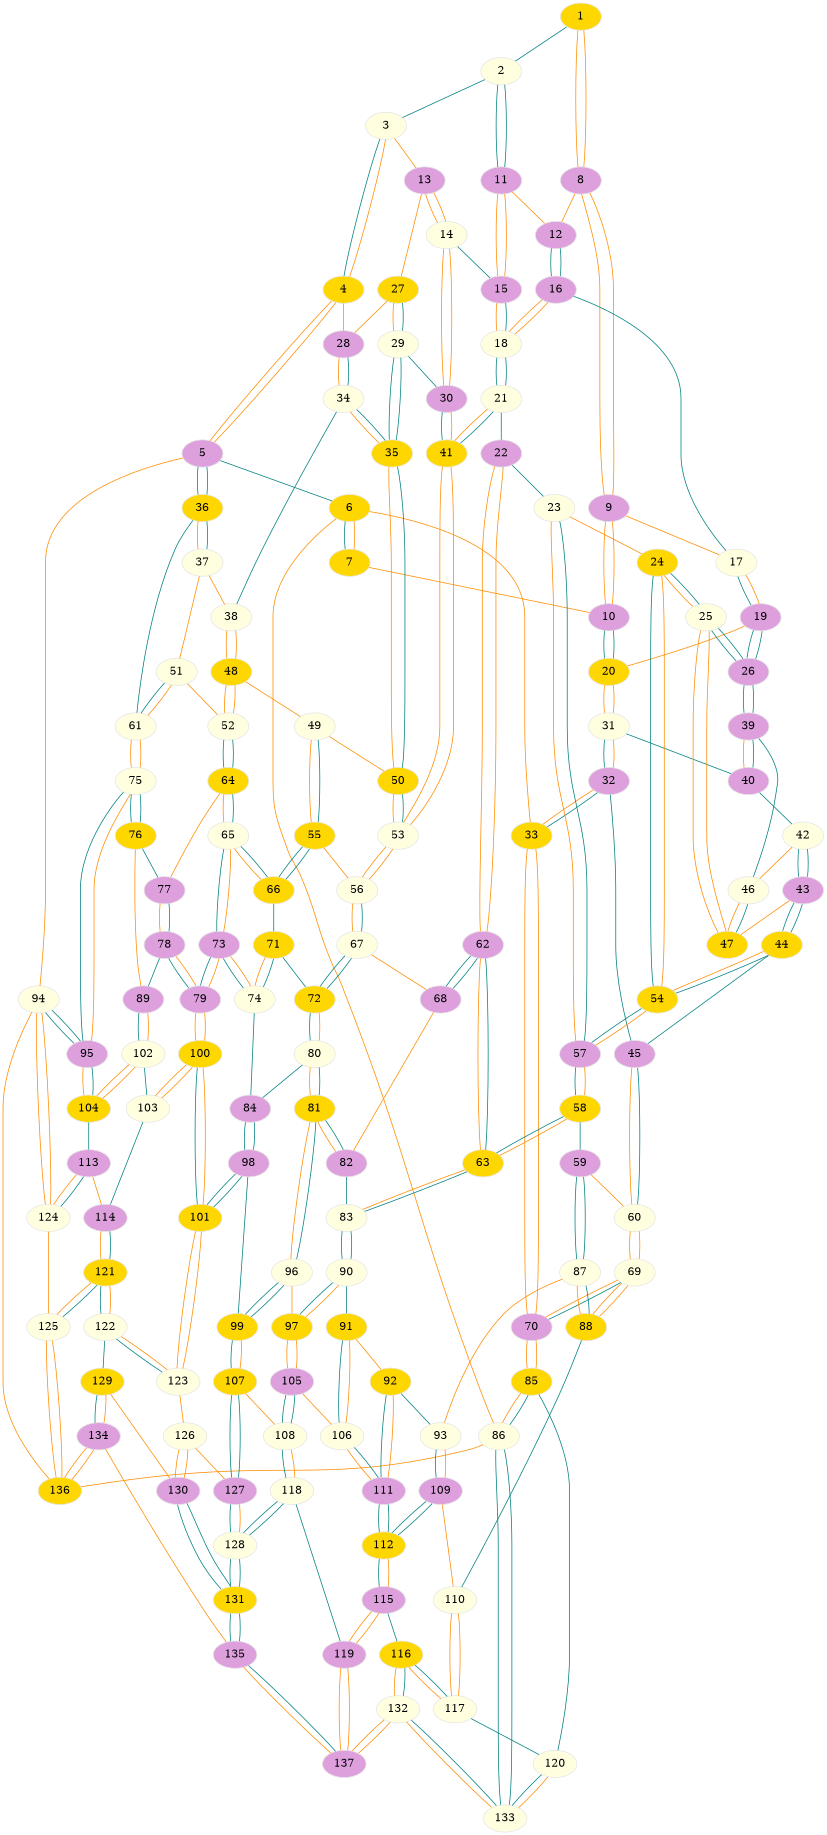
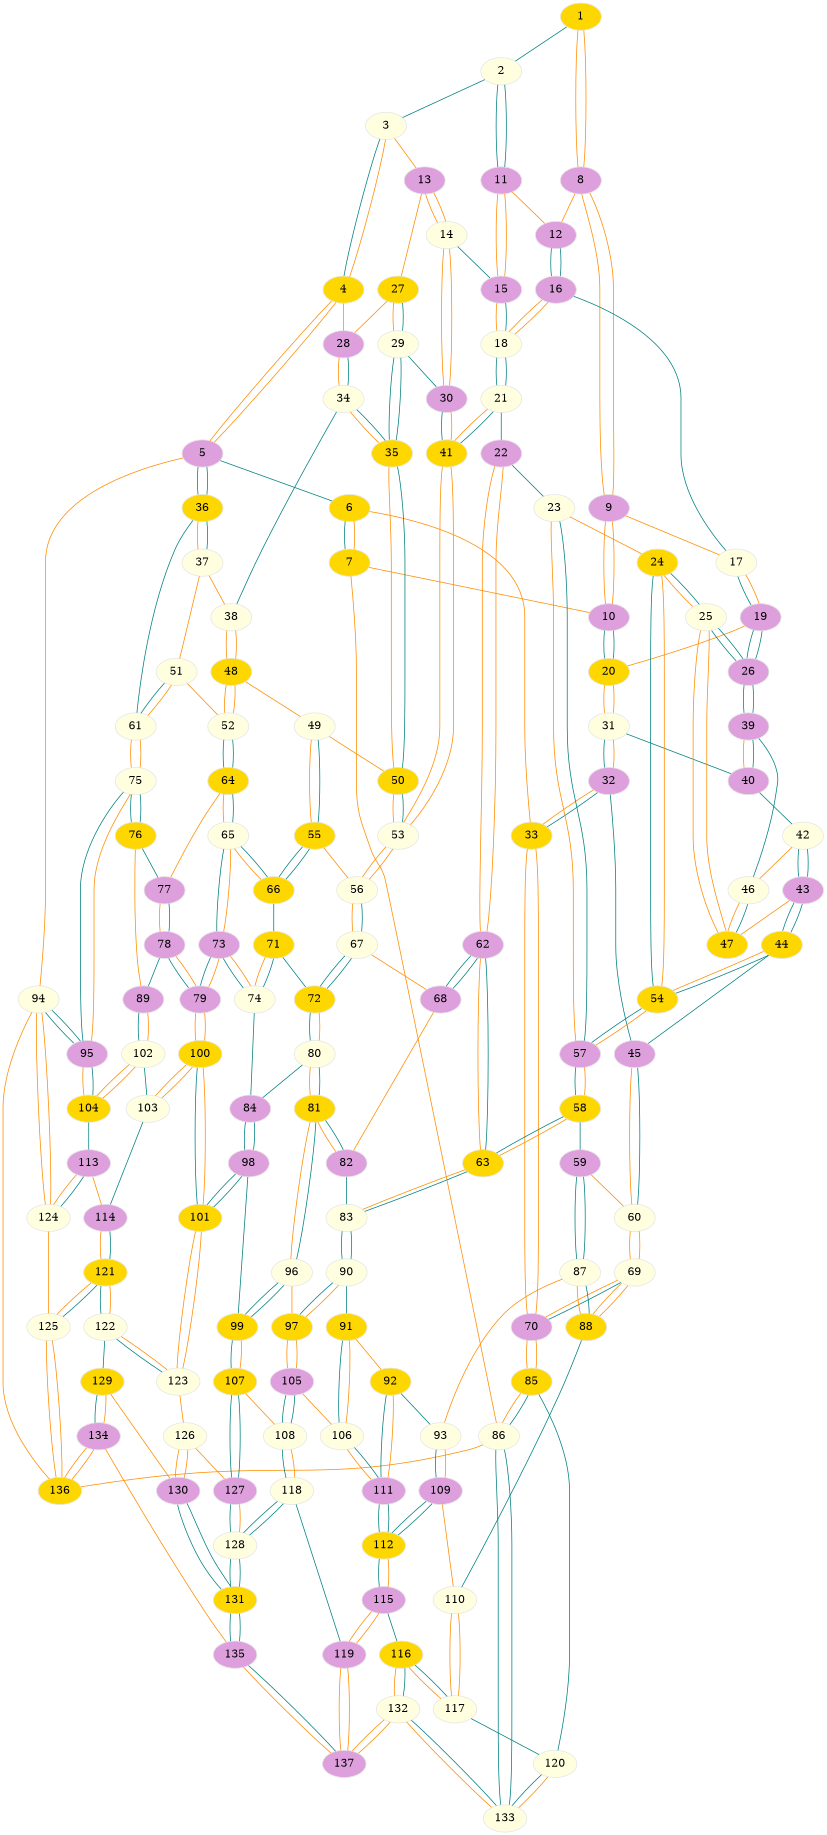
edge "6" -- "86": now "7" -- "86"
